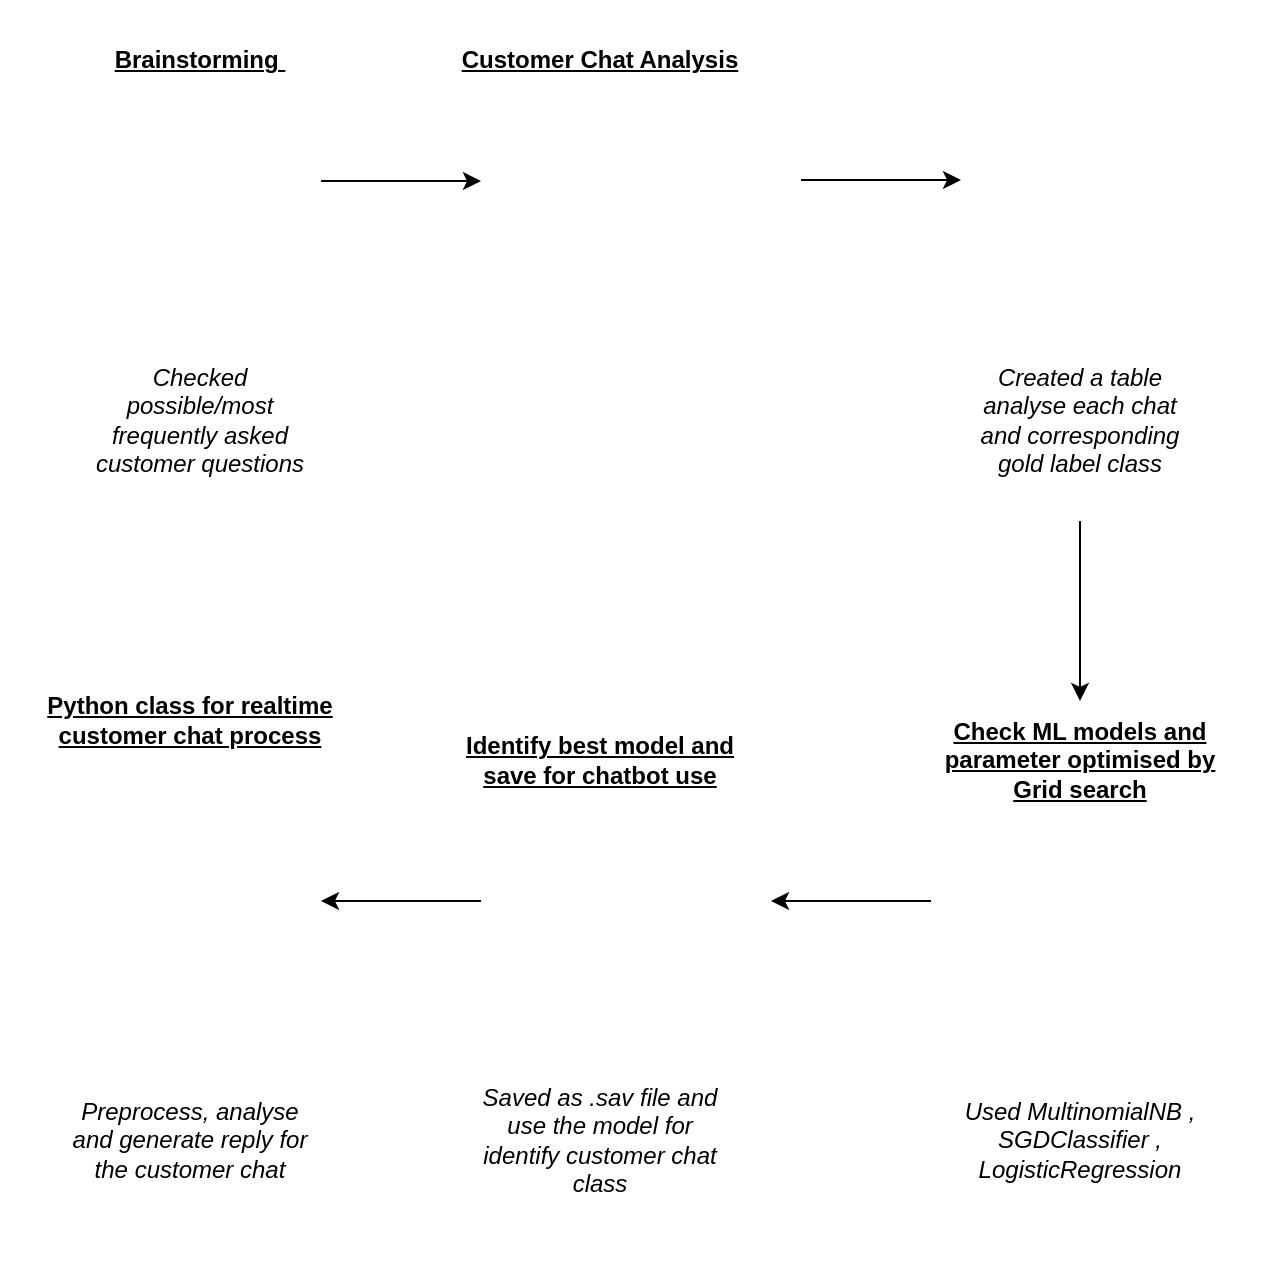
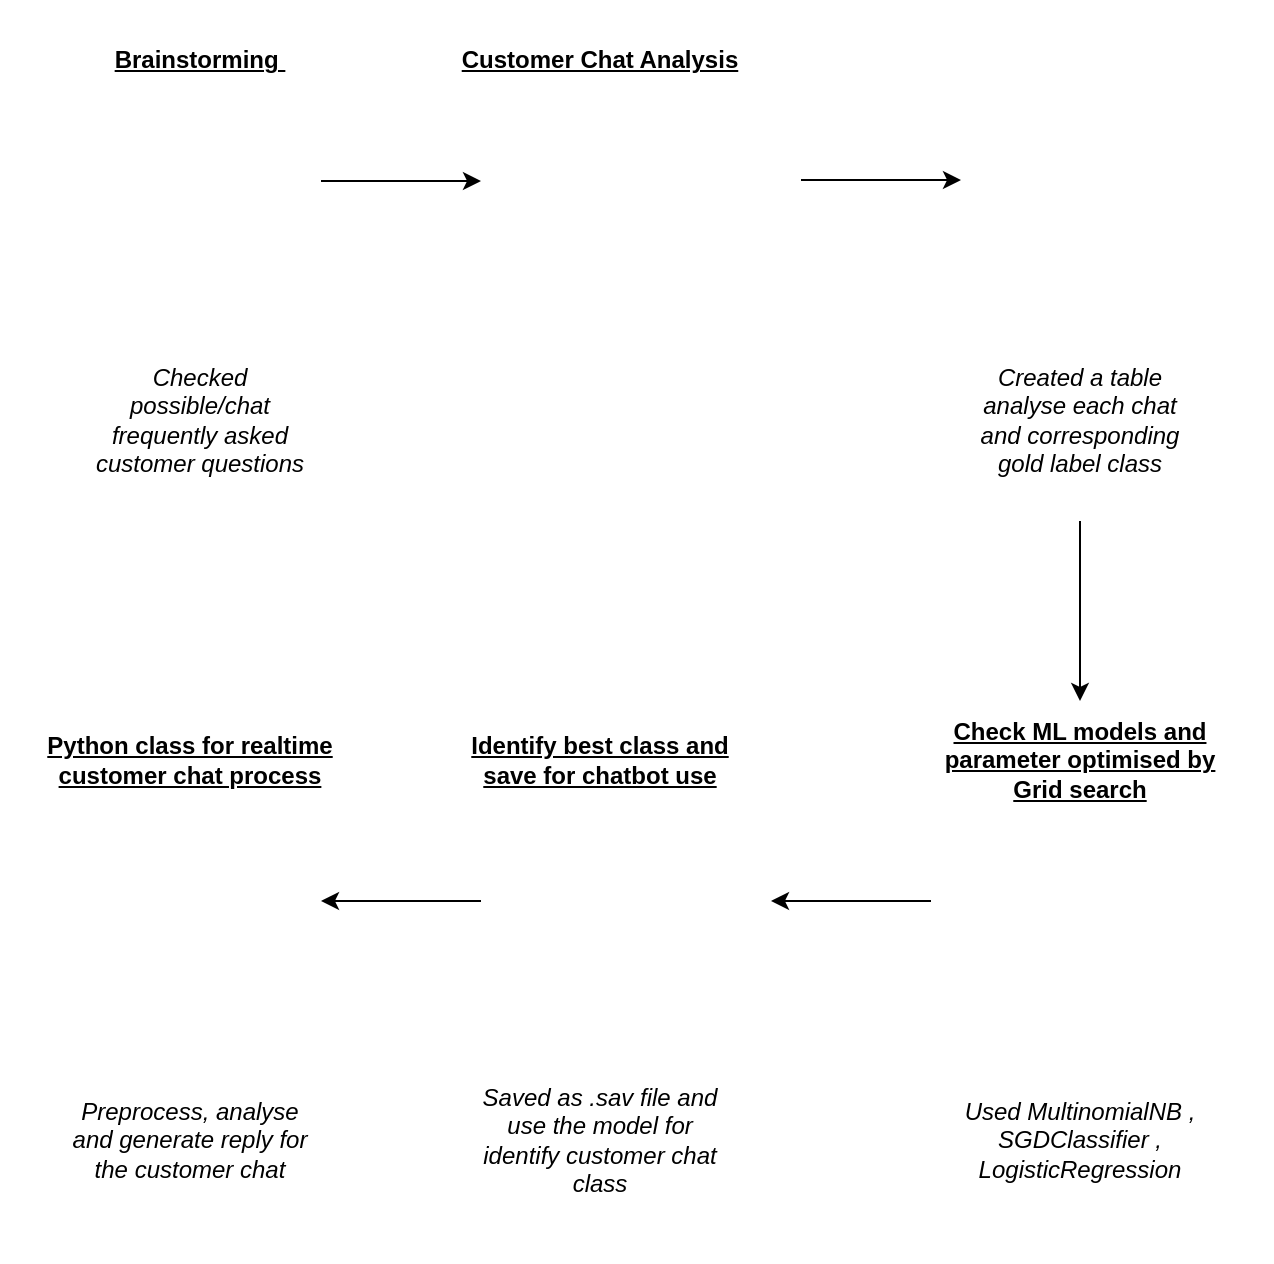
node "Checked possible/most frequently asked customer questions": label "Checked possible/most frequently asked customer questions" -> "Checked possible/chat frequently asked customer questions"
node "Python class for realtime customer chat process": moved (191, 721) -> (191, 761)
node "Identify best model and save for chatbot use": label "Identify best model and save for chatbot use" -> "Identify best class and save for chatbot use"
